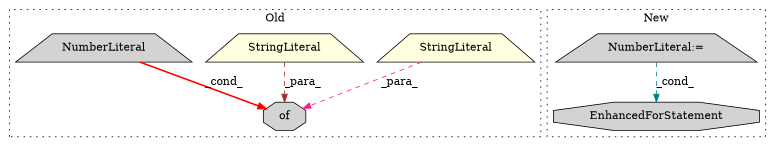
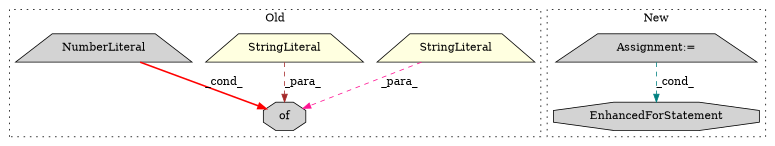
node "NumberLiteral:=": label "NumberLiteral:=" -> "Assignment:="
